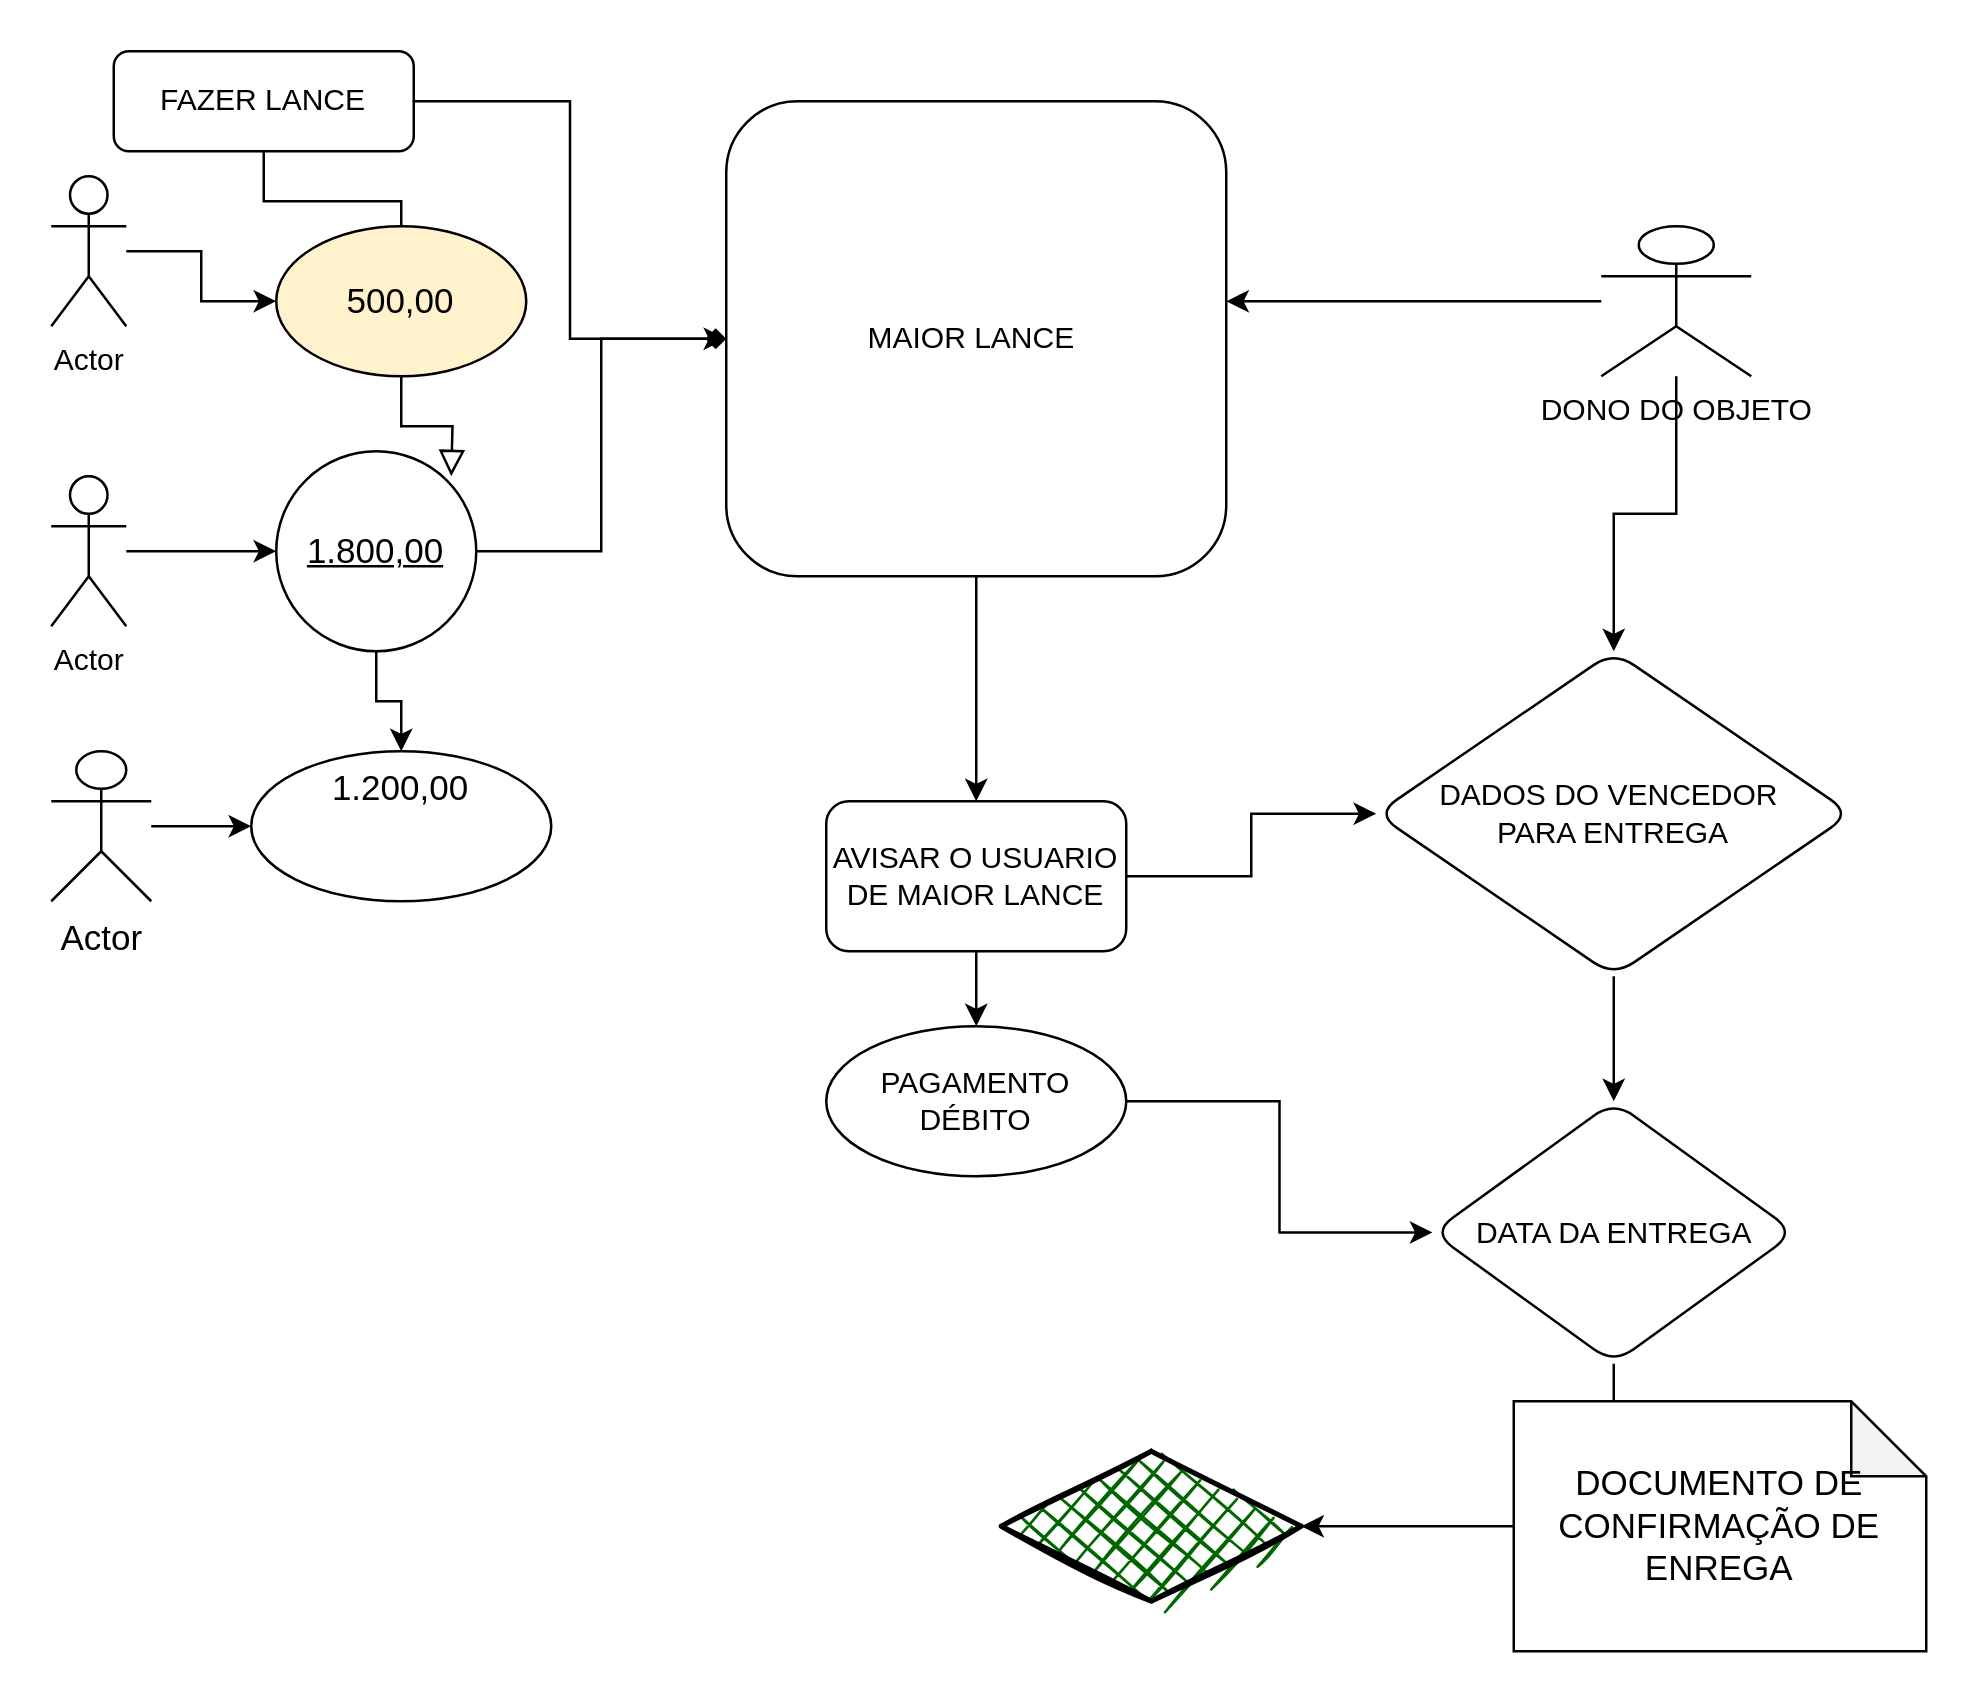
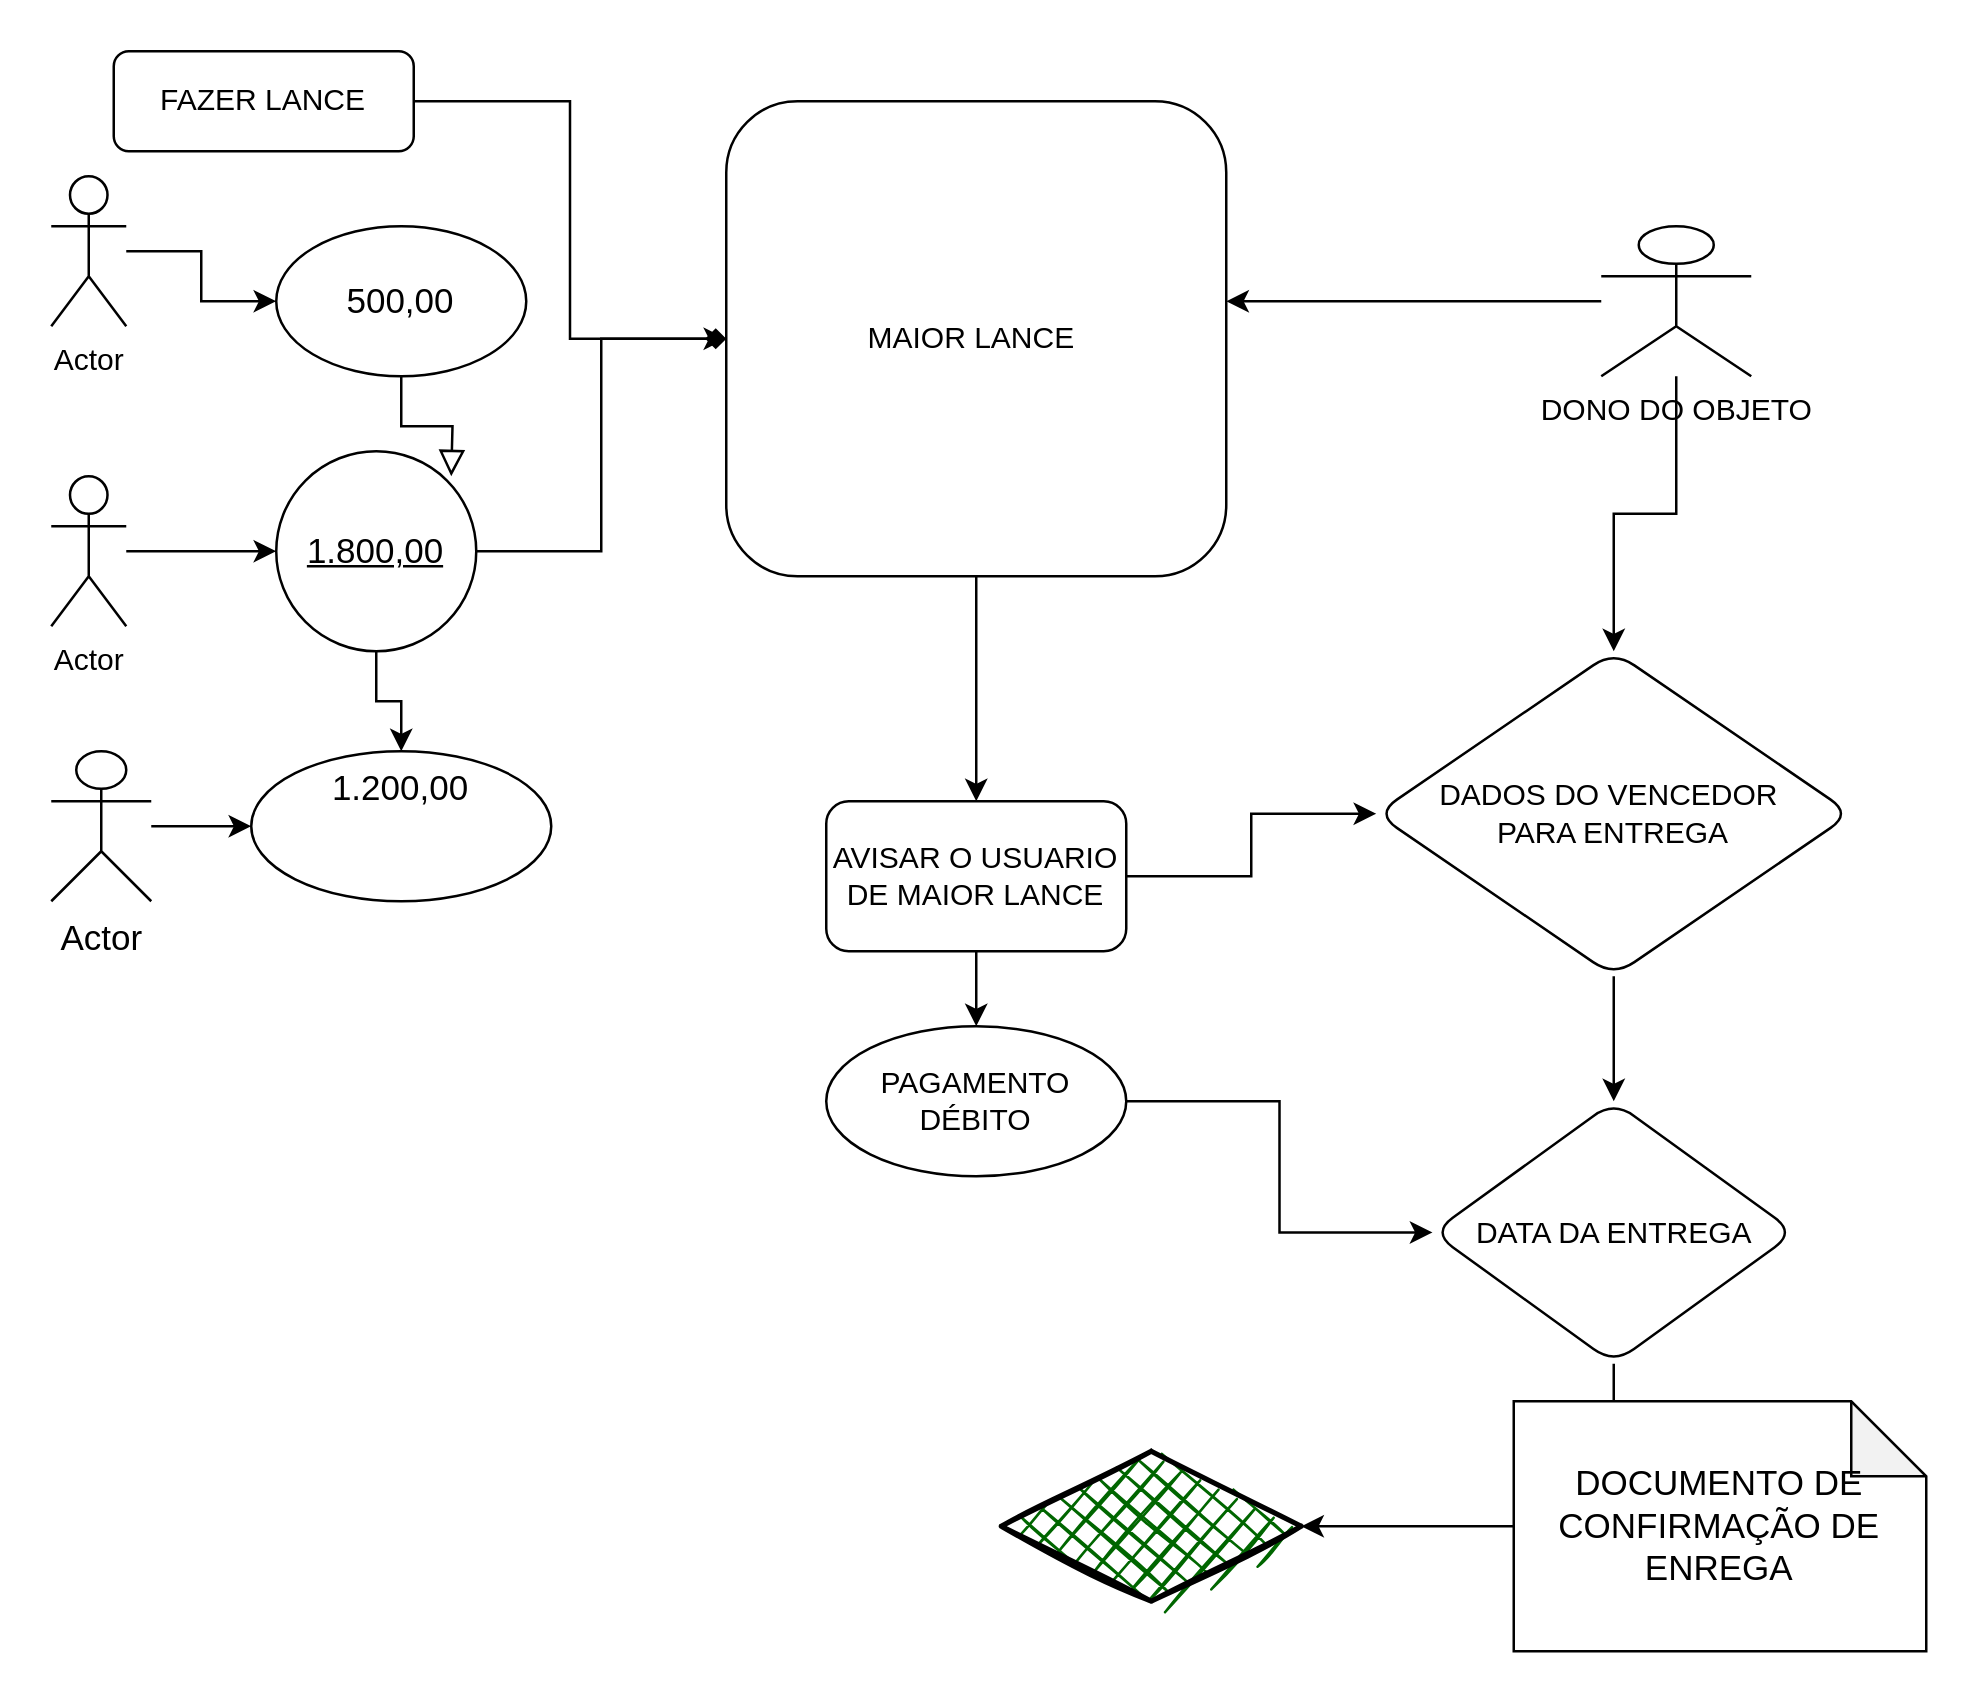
edge "FAZER LANCE" -- "500,00": removed
node "500,00": fillcolor #fff2cc -> #ffffff
